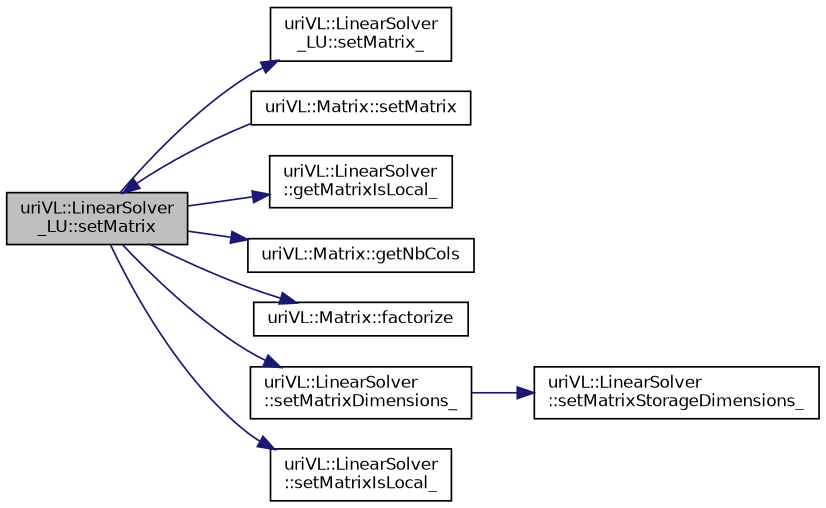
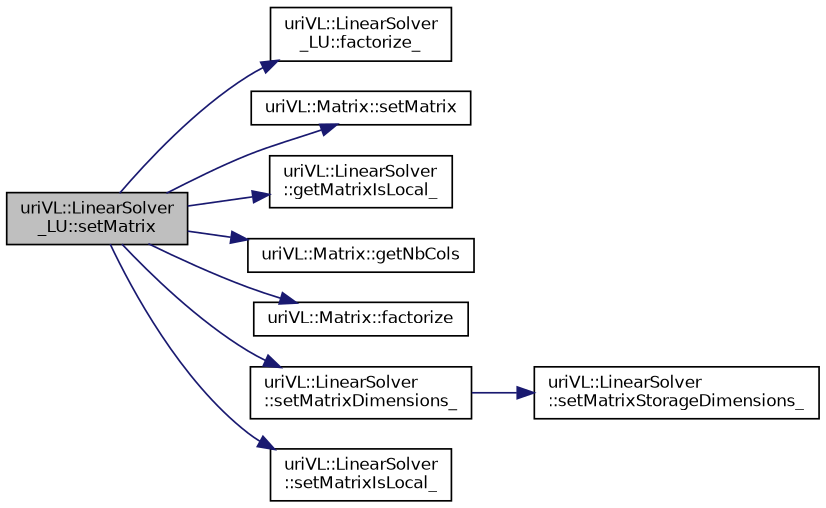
node "uriVL::LinearSolver _LU::setMatrix_": label "uriVL::LinearSolver _LU::setMatrix_" -> "uriVL::LinearSolver _LU::factorize_"
edge "uriVL::Matrix::setMatrix" -> "uriVL::LinearSolver _LU::setMatrix": reversed
